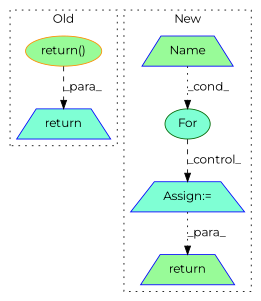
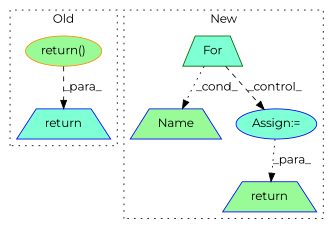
edge "Name" -> "For": reversed
node "For": shape ellipse -> trapezium
node "Assign:=": shape trapezium -> ellipse
